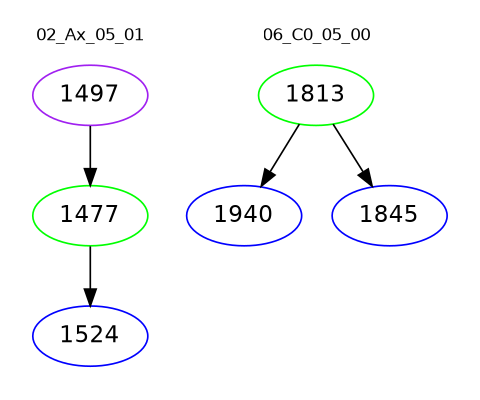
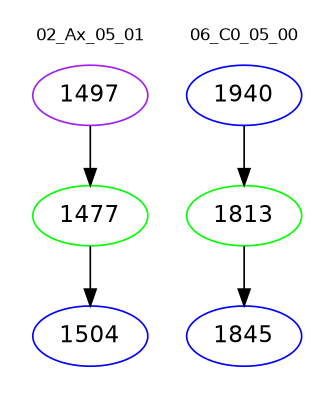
edge "1813" -> "1940": reversed
node "1524": label "1524" -> "1504"
